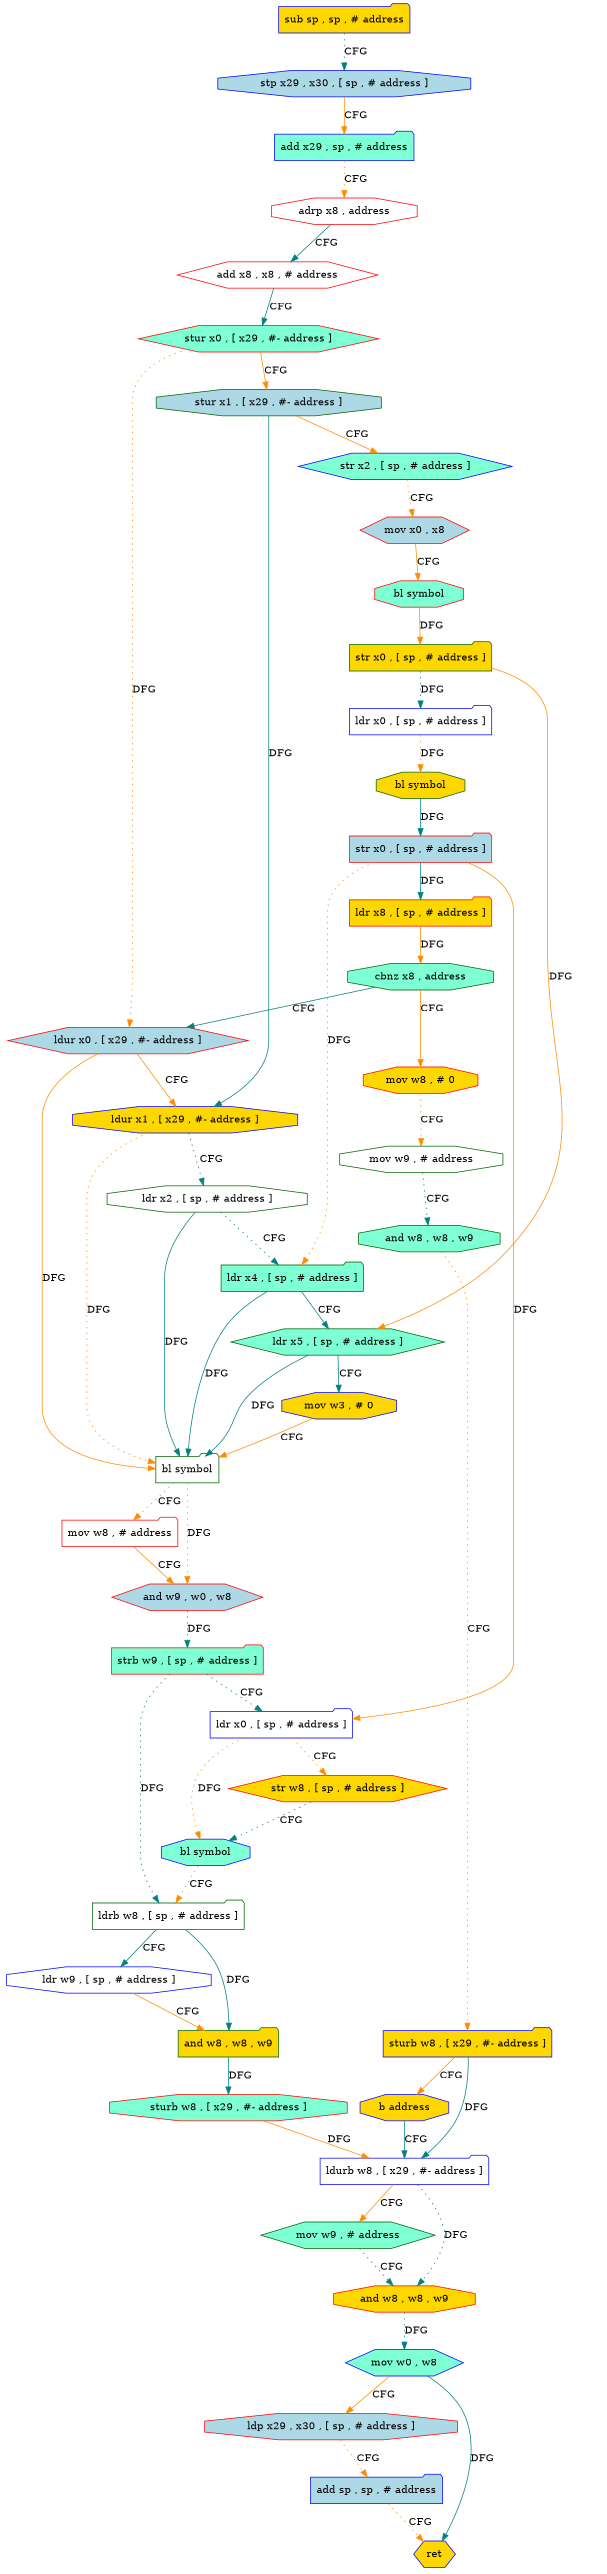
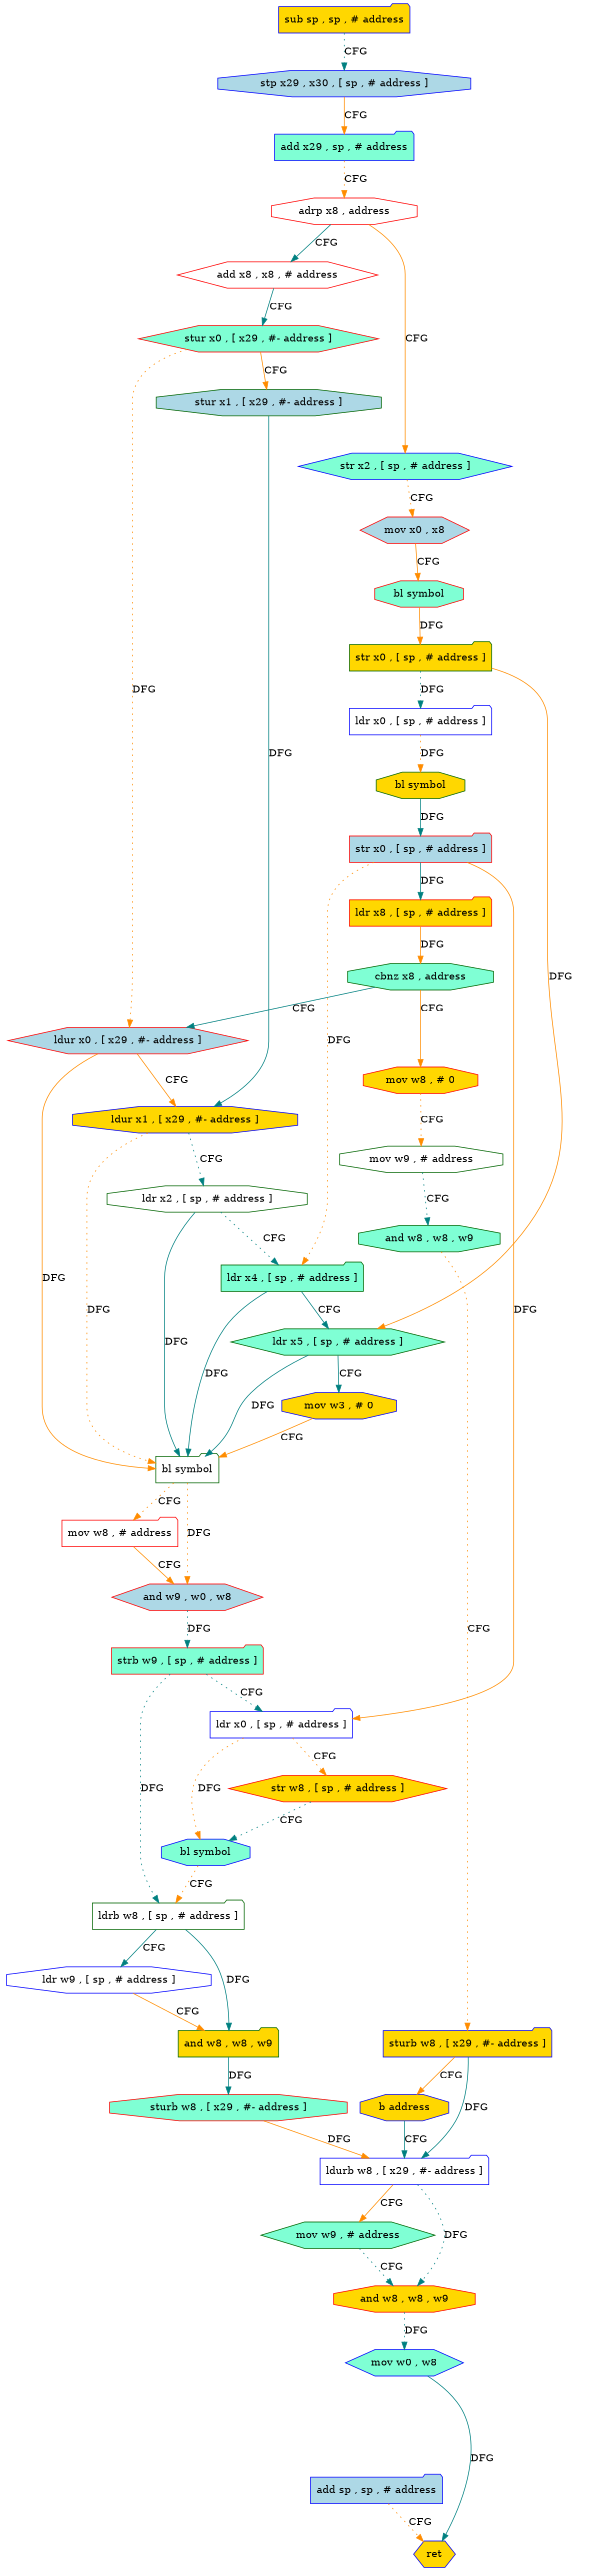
edge "stur x1 , [ x29 , #- address ]" -> "str x2 , [ sp , # address ]": now "adrp x8 , address" -> "str x2 , [ sp , # address ]"
node "ldp x29 , x30 , [ sp , # address ]": removed
